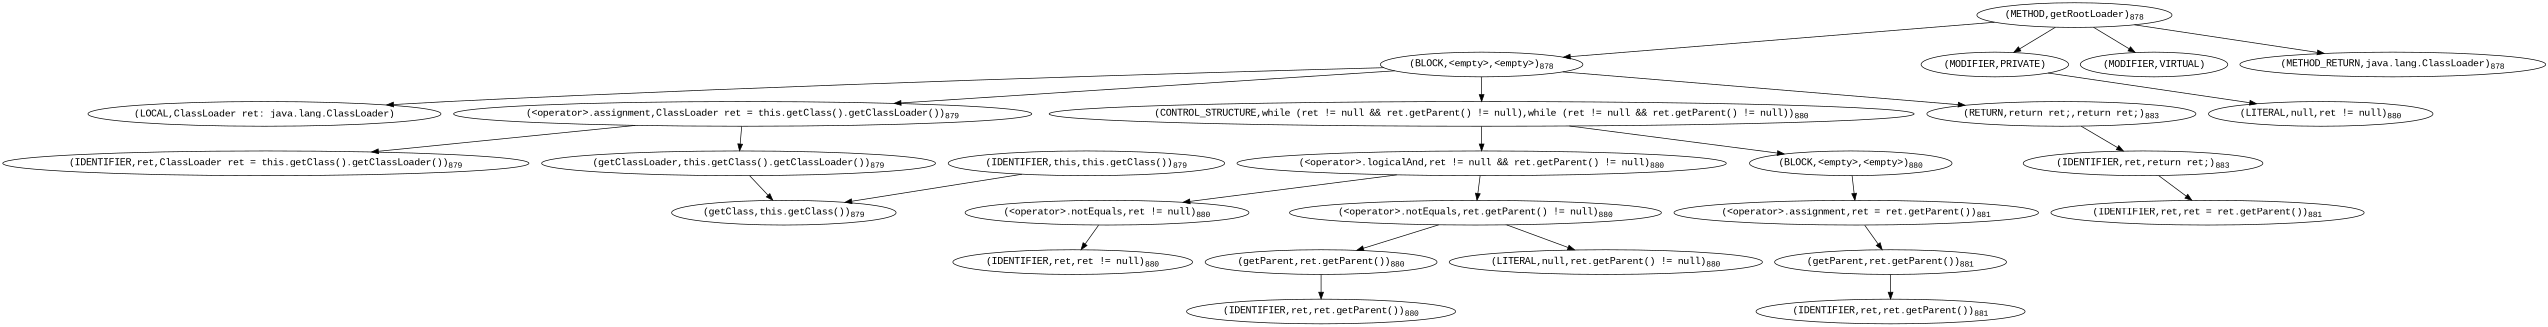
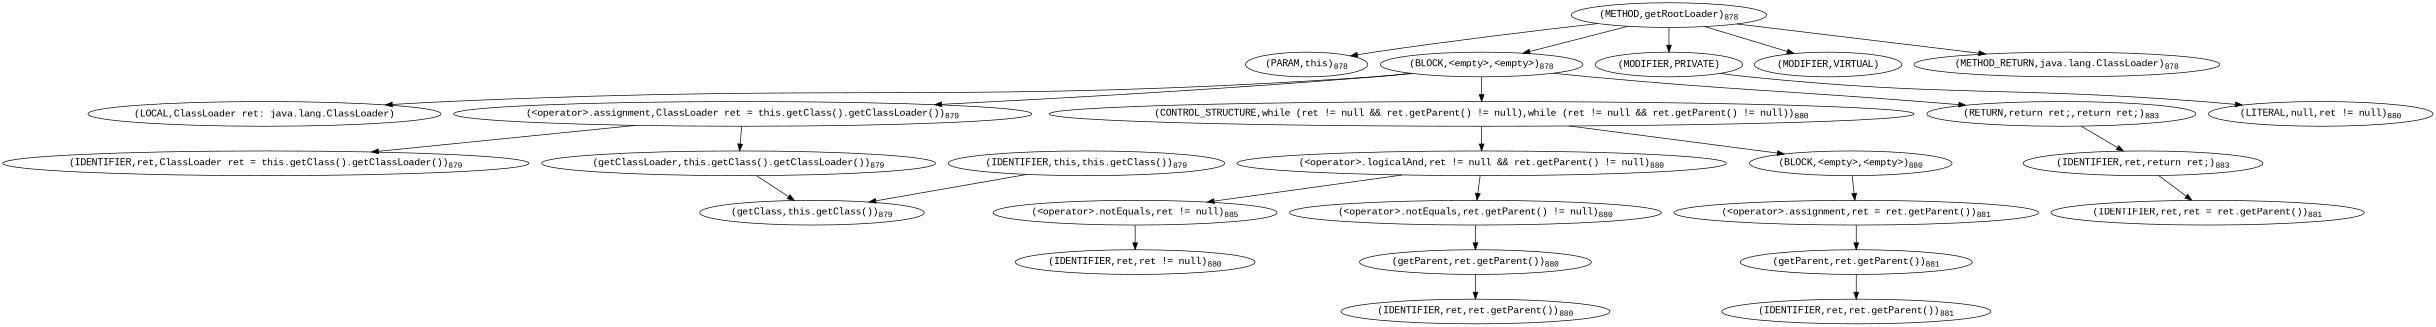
node "(PARAM,this)": added
node "(<operator>.notEquals,ret != null)": text "880" -> "885"
node "(LITERAL,null,ret.getParent() != null)": removed
